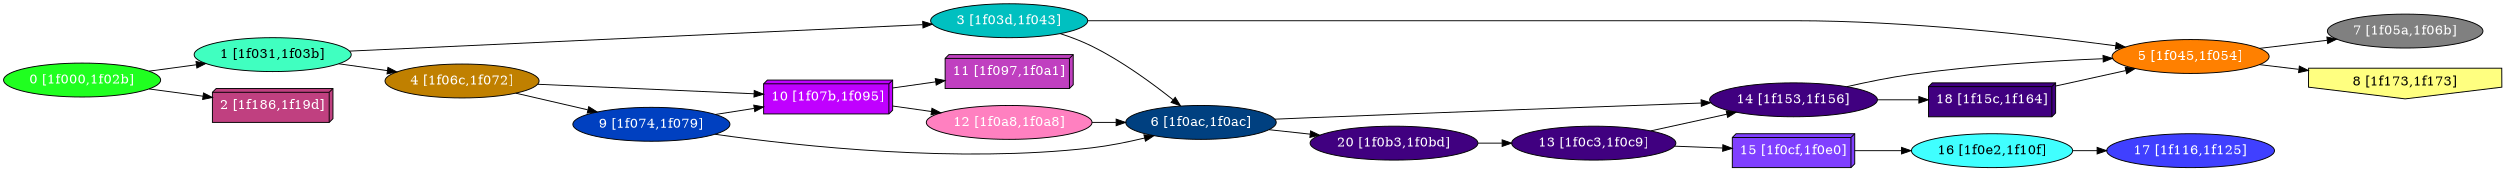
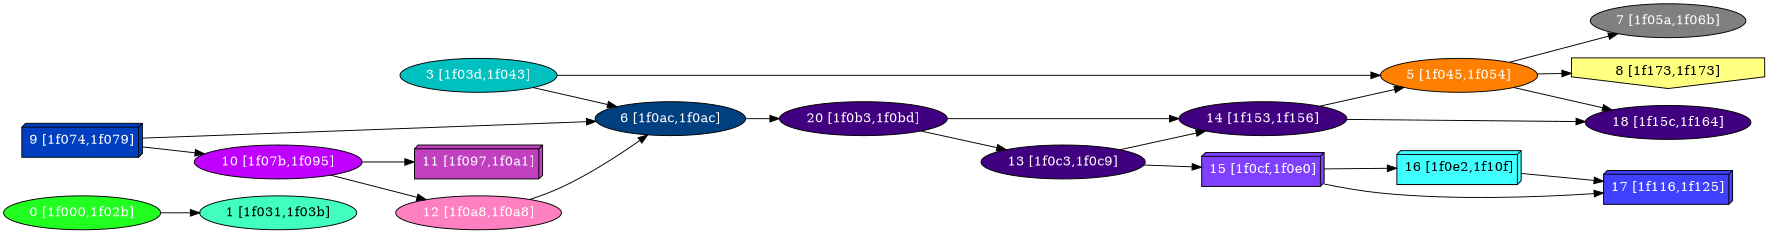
edge "1 [1f031,1f03b]" -> "3 [1f03d,1f043]": removed
edge "18 [1f15c,1f164]" -> "5 [1f045,1f054]": reversed
node "4 [1f06c,1f072]": removed
node "10 [1f07b,1f095]": shape box3d -> ellipse
node "18 [1f15c,1f164]": shape box3d -> ellipse
node "2 [1f186,1f19d]": removed
edge "6 [1f0ac,1f0ac]" -> "14 [1f153,1f156]": now "20 [1f0b3,1f0bd]" -> "14 [1f153,1f156]"
node "9 [1f074,1f079]": shape ellipse -> box3d
node "16 [1f0e2,1f10f]": shape ellipse -> box3d
node "17 [1f116,1f125]": shape ellipse -> box3d
edge "15 [1f0cf,1f0e0]" -> "17 [1f116,1f125]": added
